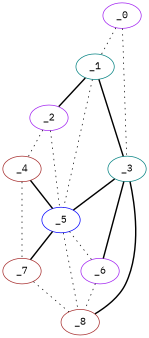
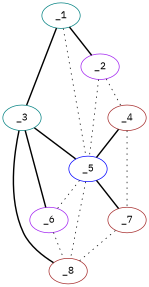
node "_0": removed
